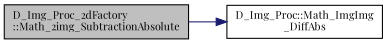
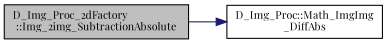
node "D_Img_Proc_2dFactory ::Math_2img_SubtractionAbsolute": label "D_Img_Proc_2dFactory ::Math_2img_SubtractionAbsolute" -> "D_Img_Proc_2dFactory ::Img_2img_SubtractionAbsolute"
